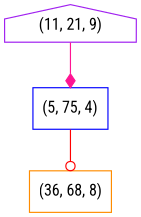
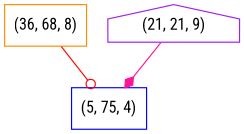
node "(11, 21, 9)": label "(11, 21, 9)" -> "(21, 21, 9)"
edge "(5, 75, 4)" -> "(36, 68, 8)": reversed
